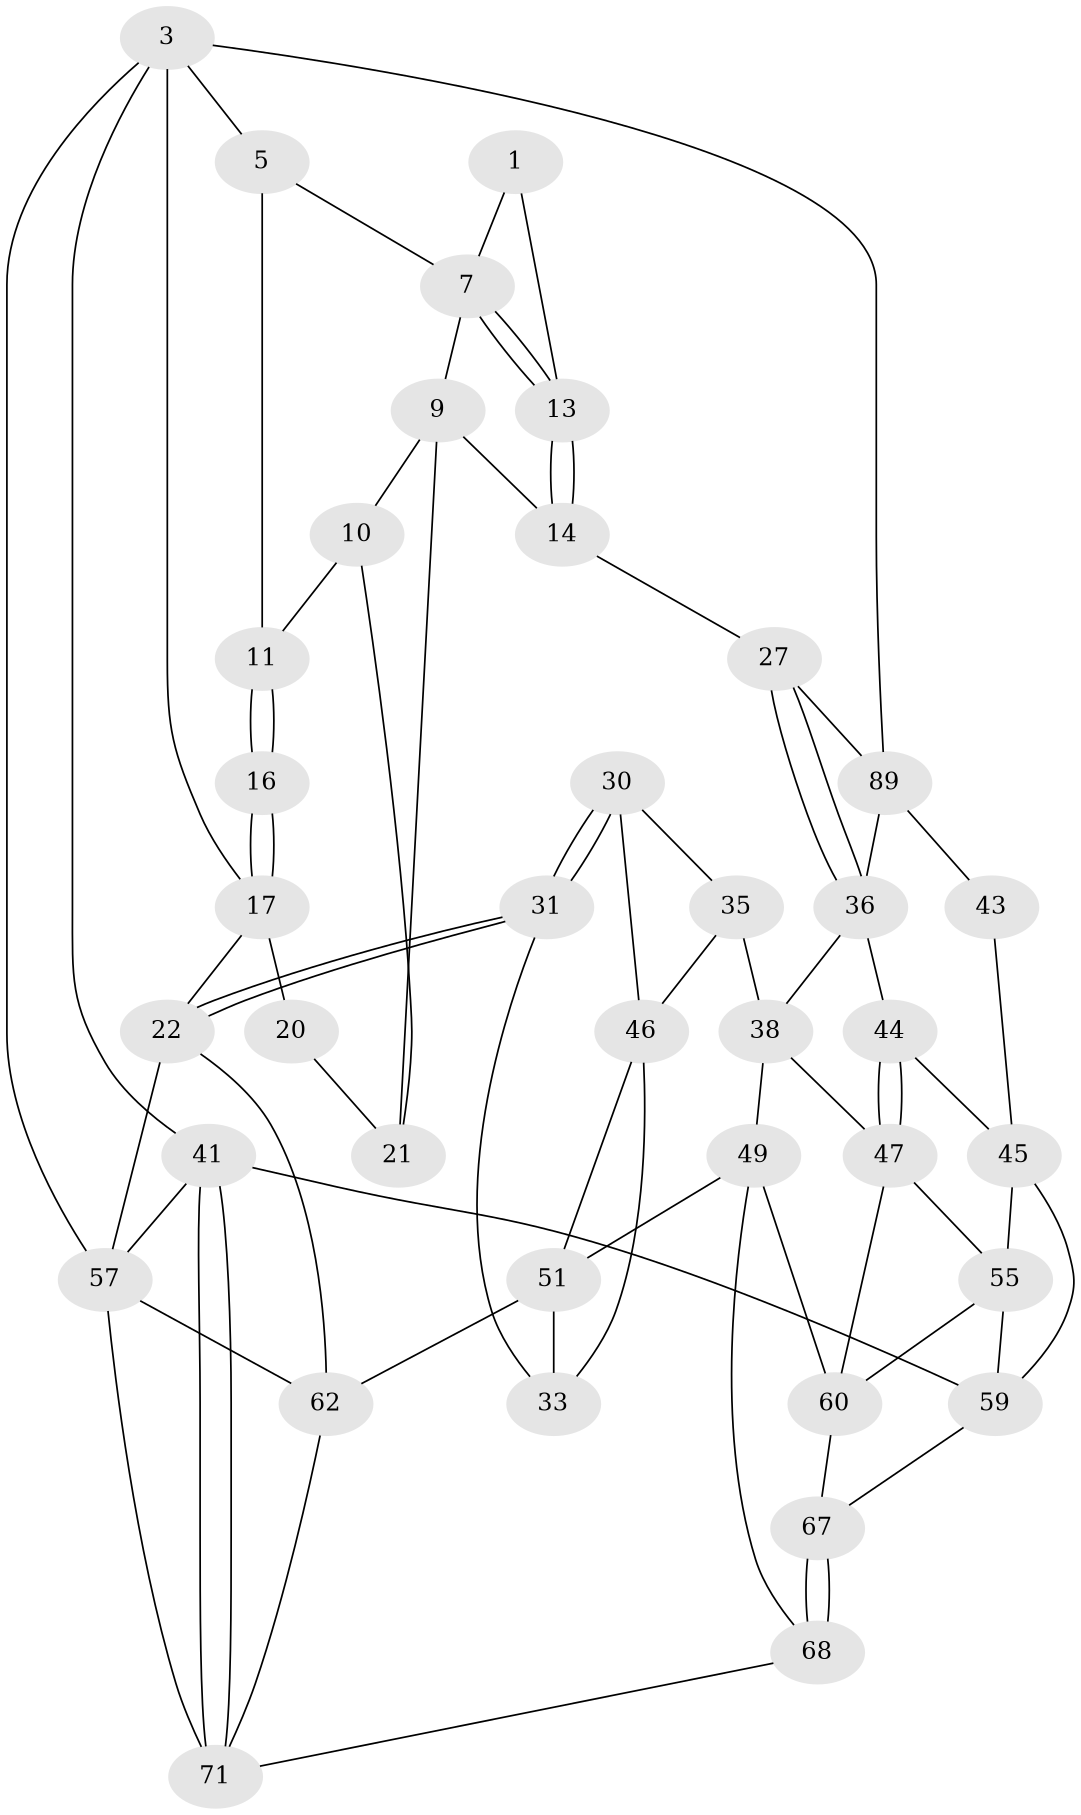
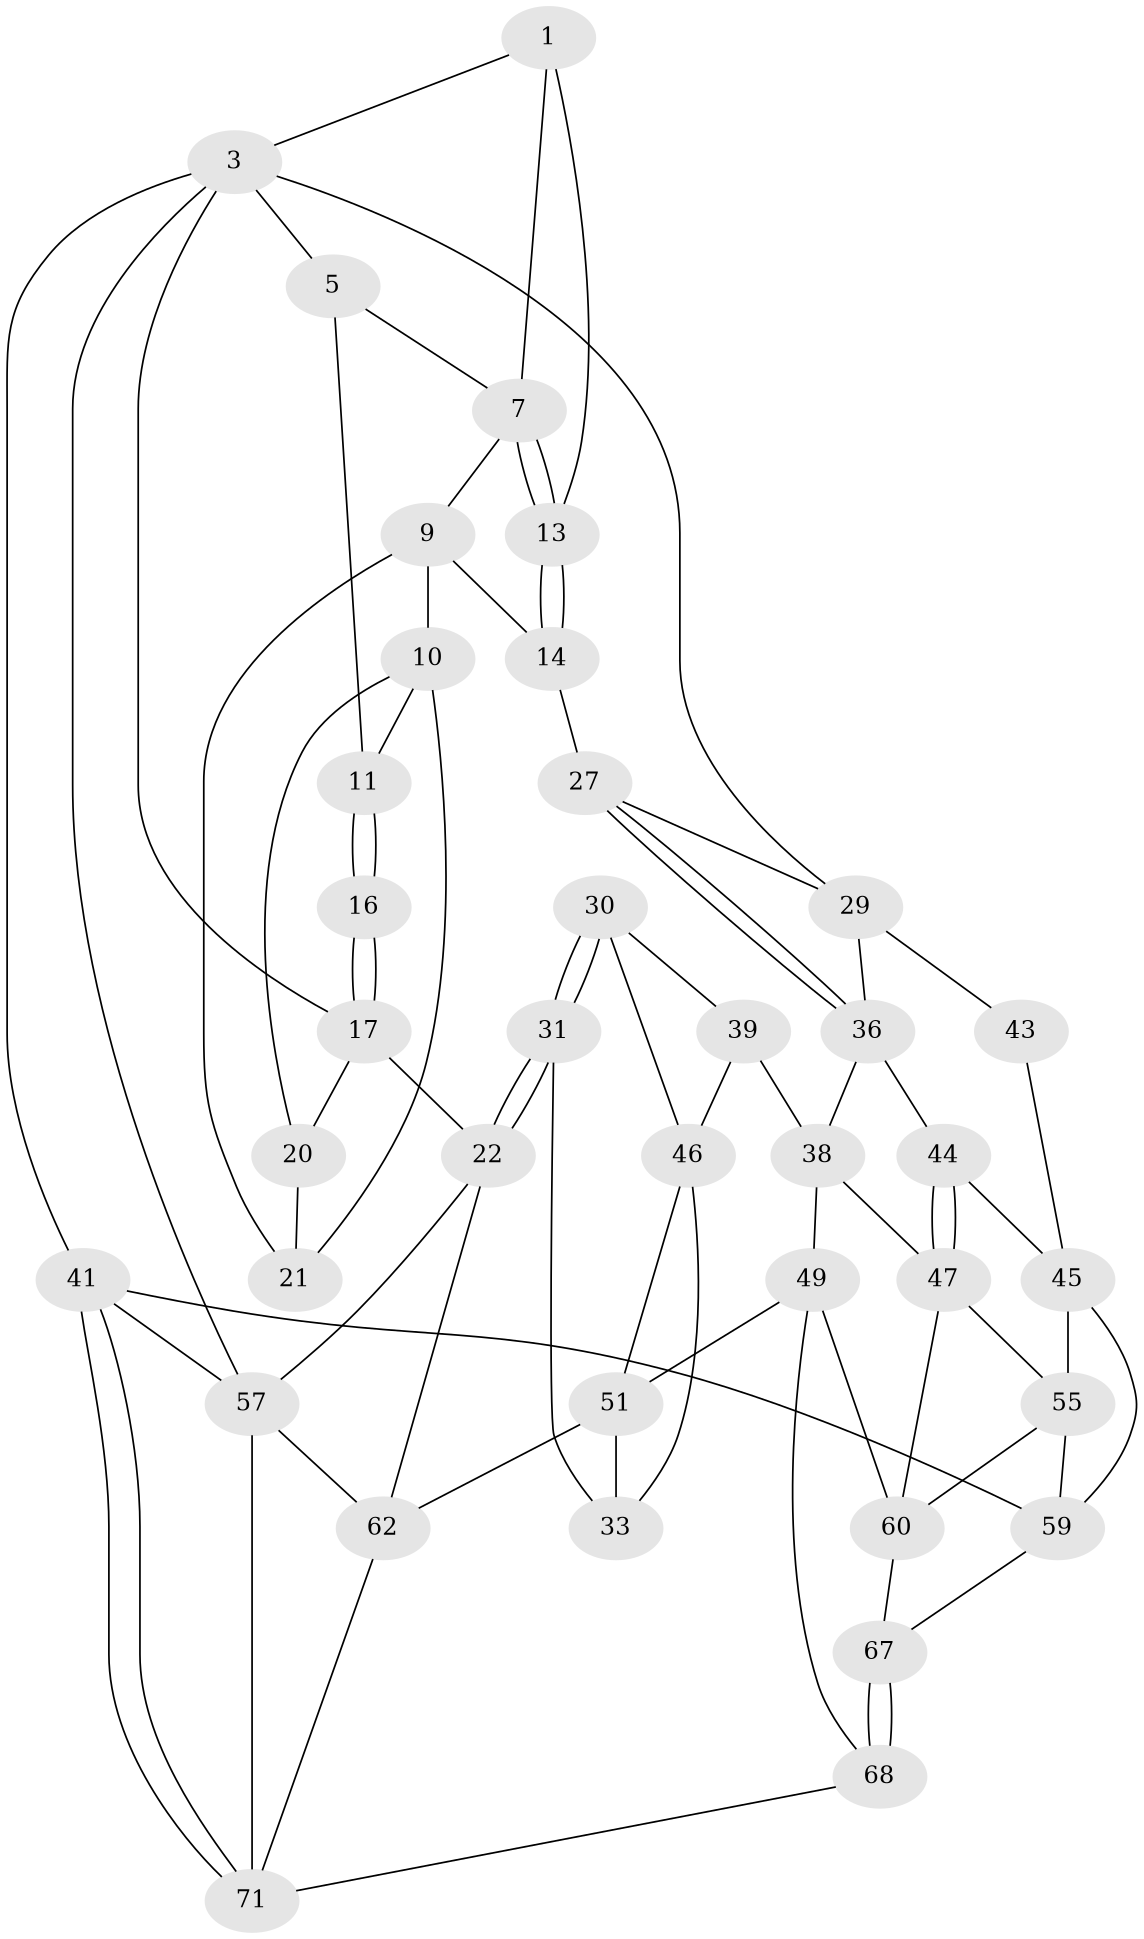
edge "1" -- "3": added
node "89": label "89" -> "29"
edge "10" -- "20": added
node "35": label "35" -> "39"
